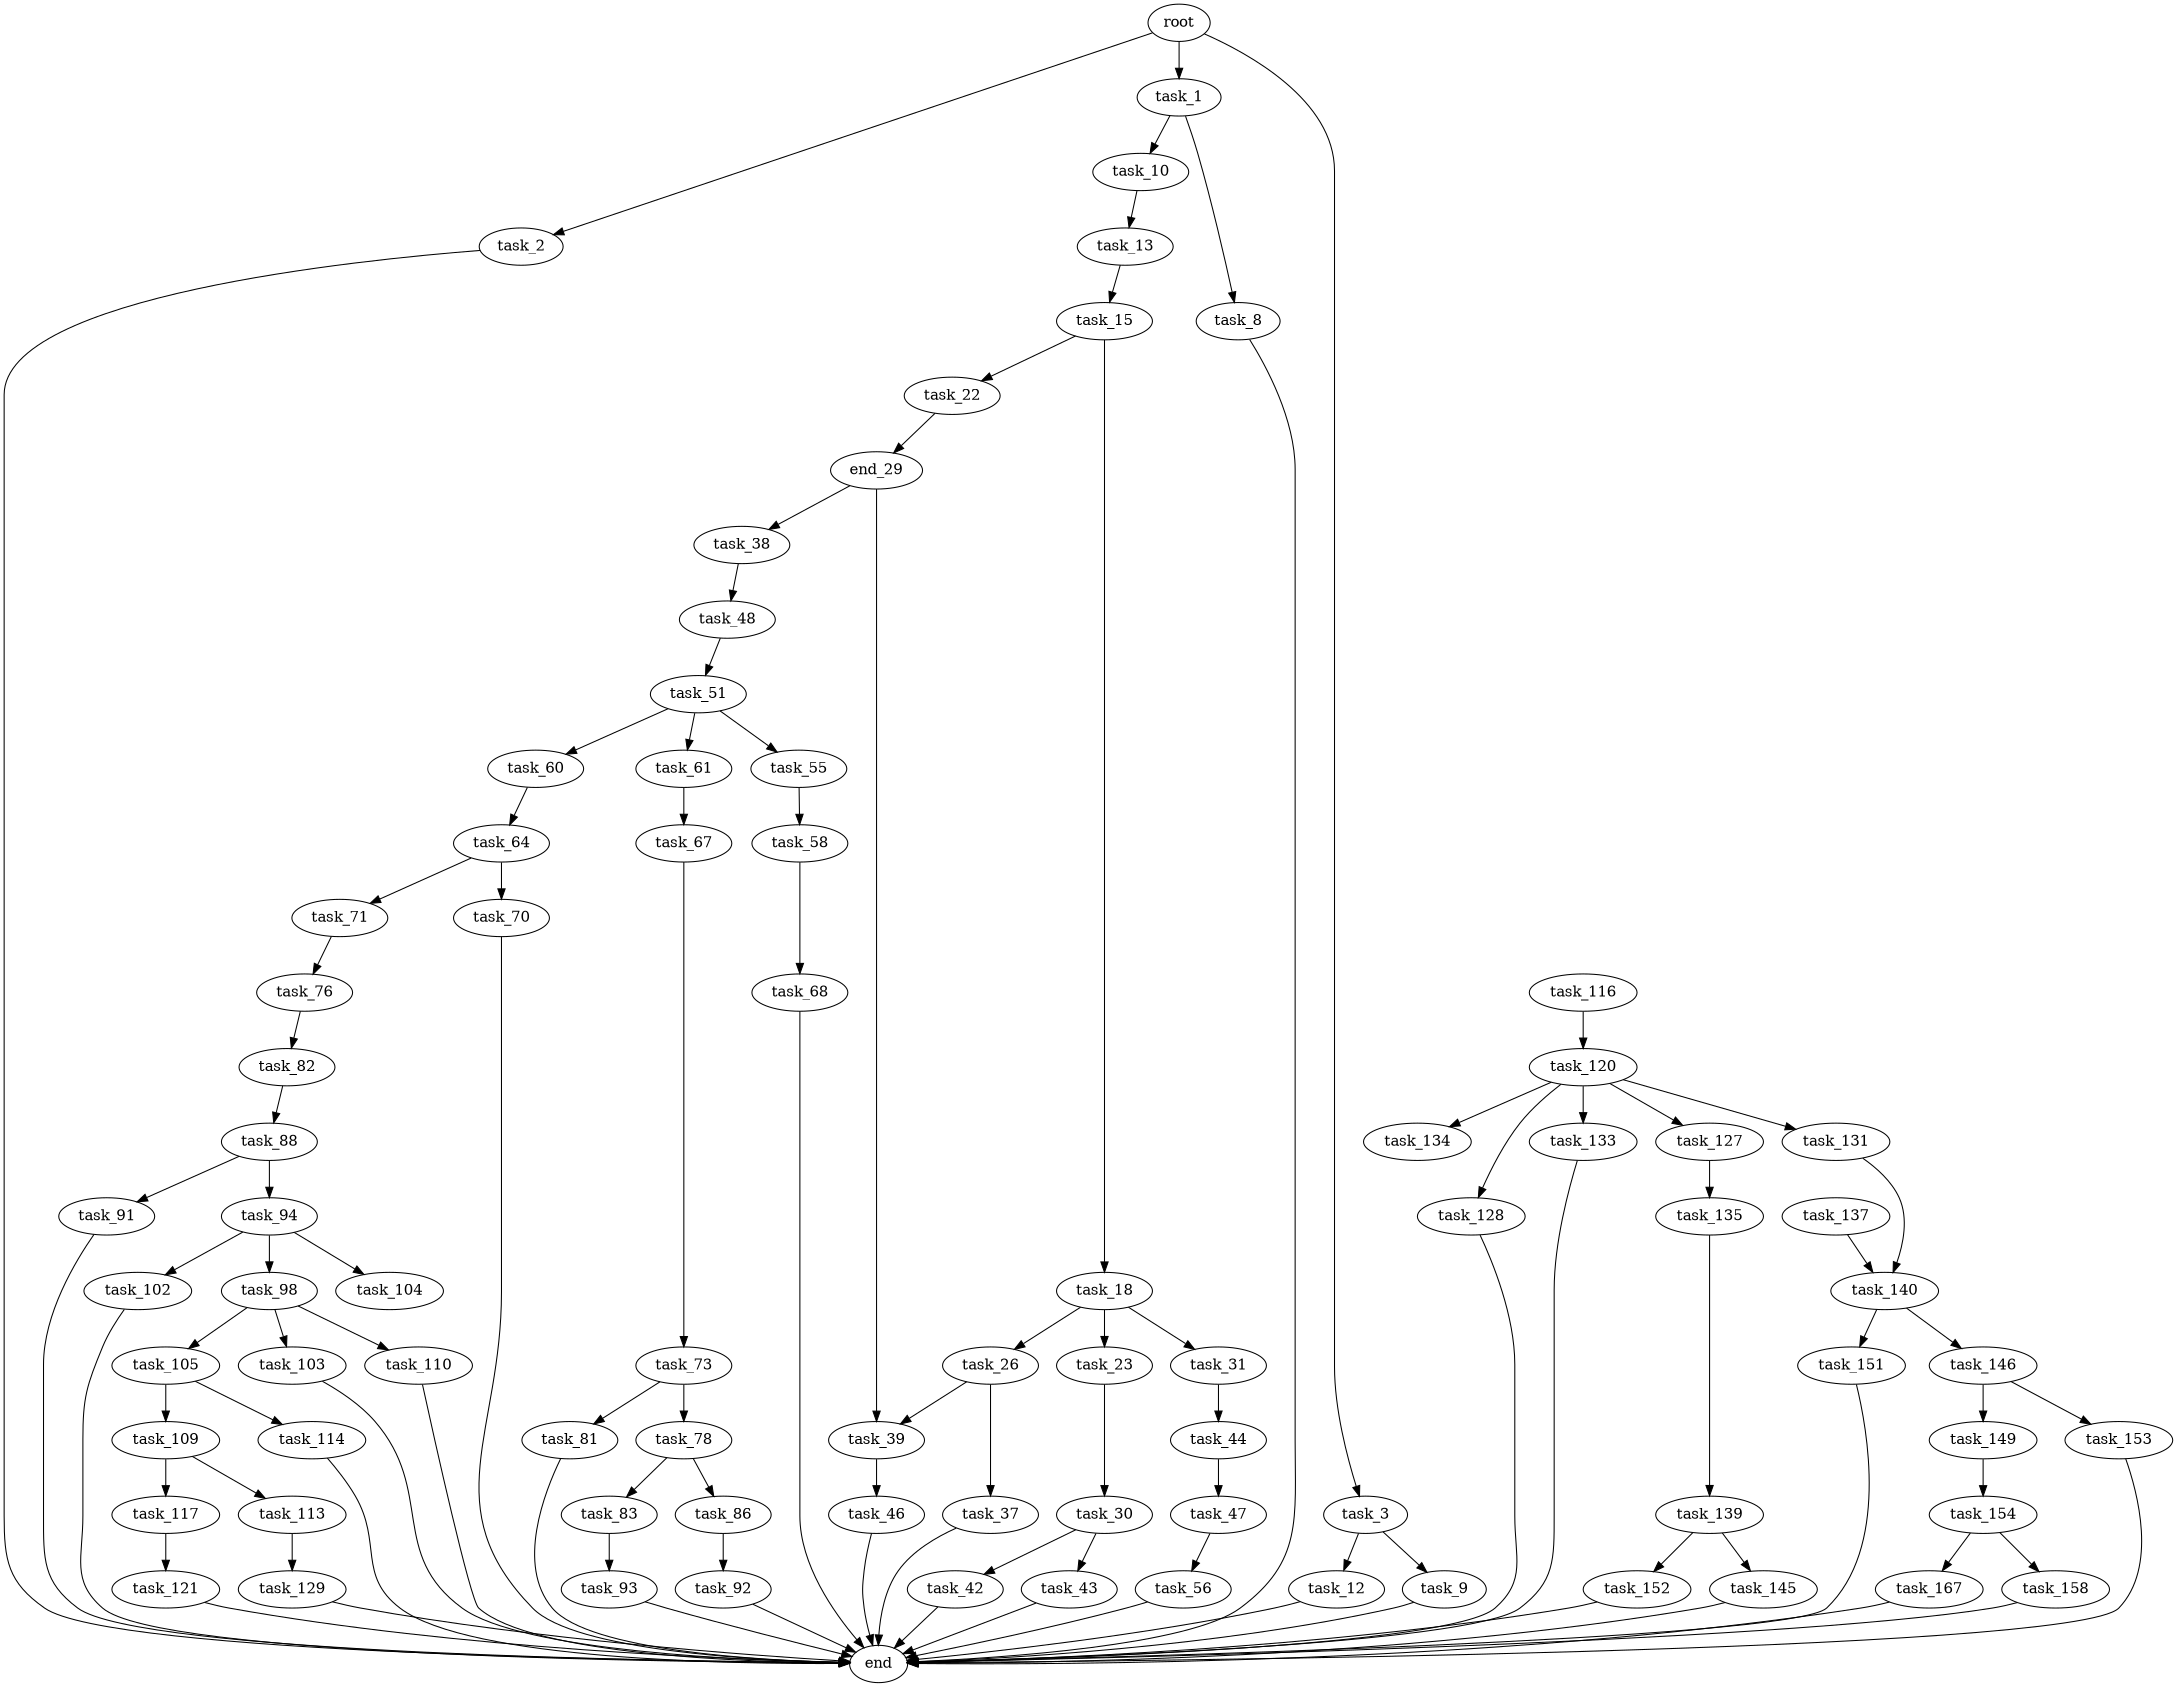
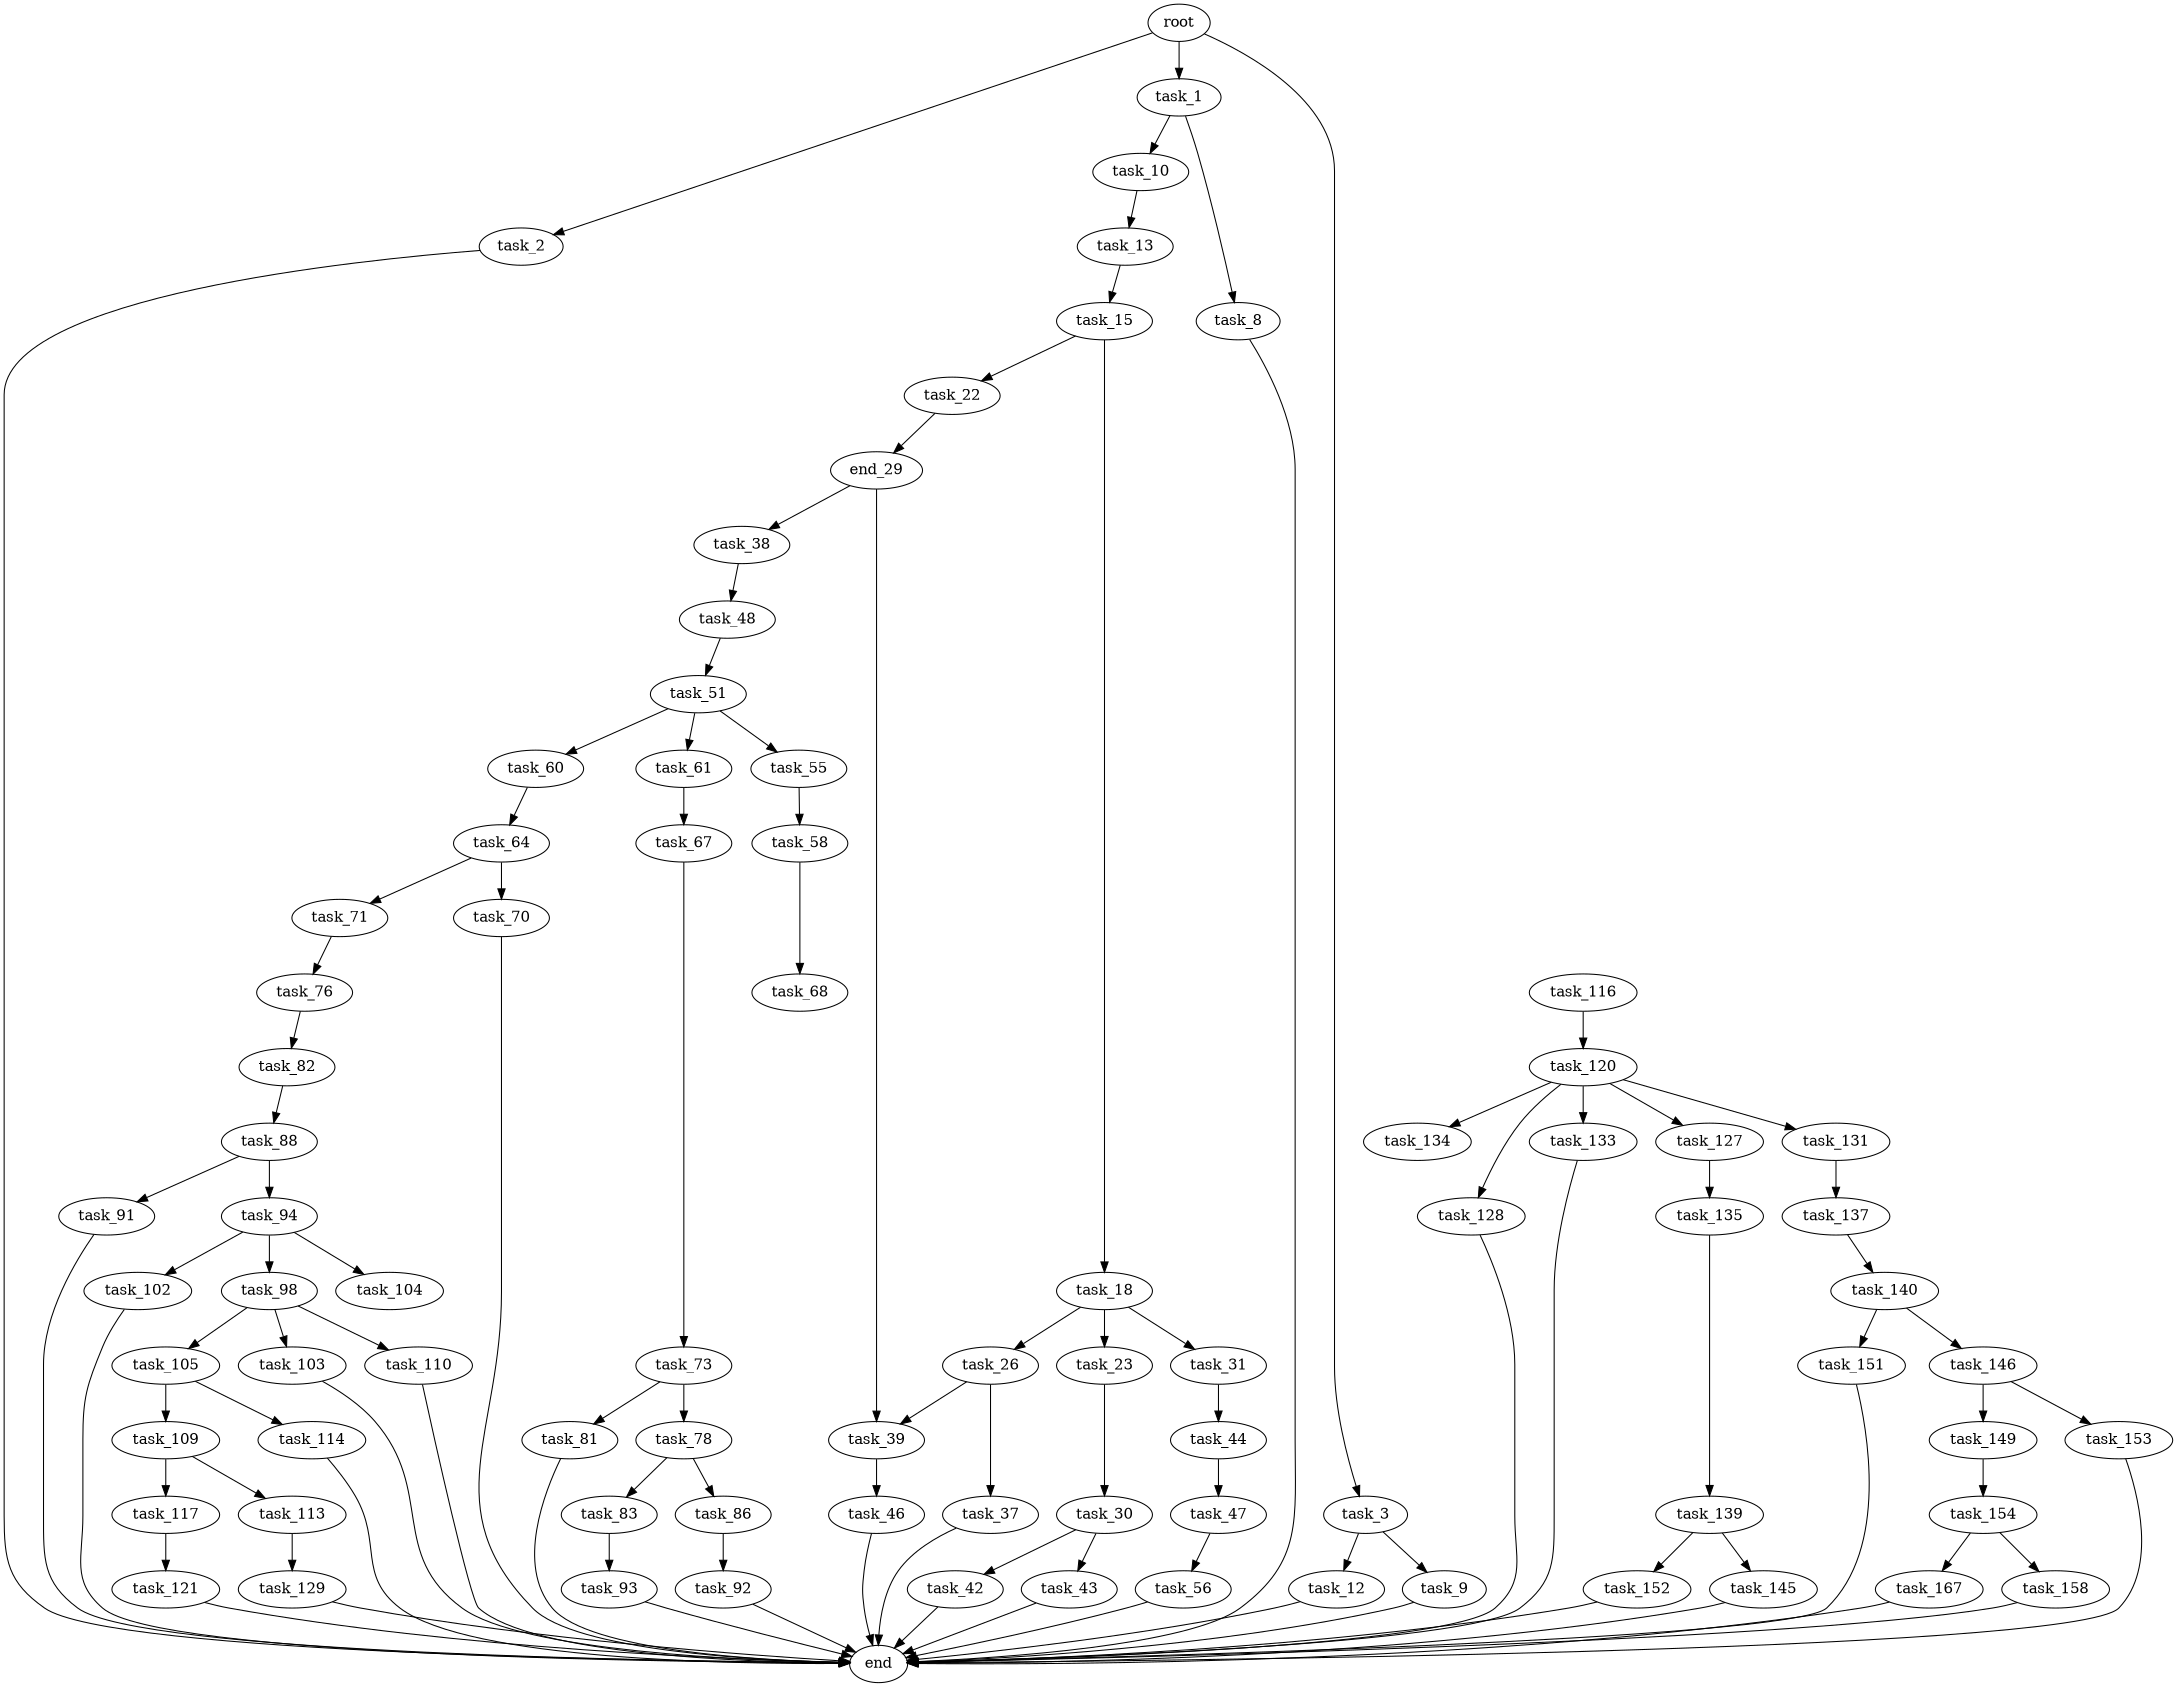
edge "task_131" -> "task_140": now "task_131" -> "task_137"
edge "task_68" -> "end": removed
